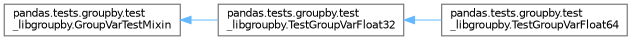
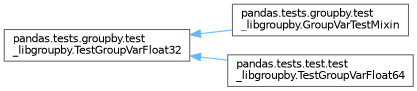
edge "pandas.tests.groupby.test _libgroupby.TestGroupVarFloat32" -> "pandas.tests.groupby.test _libgroupby.GroupVarTestMixin": reversed
node "pandas.tests.groupby.test _libgroupby.TestGroupVarFloat64": label "pandas.tests.groupby.test _libgroupby.TestGroupVarFloat64" -> "pandas.tests.test.test _libgroupby.TestGroupVarFloat64"
